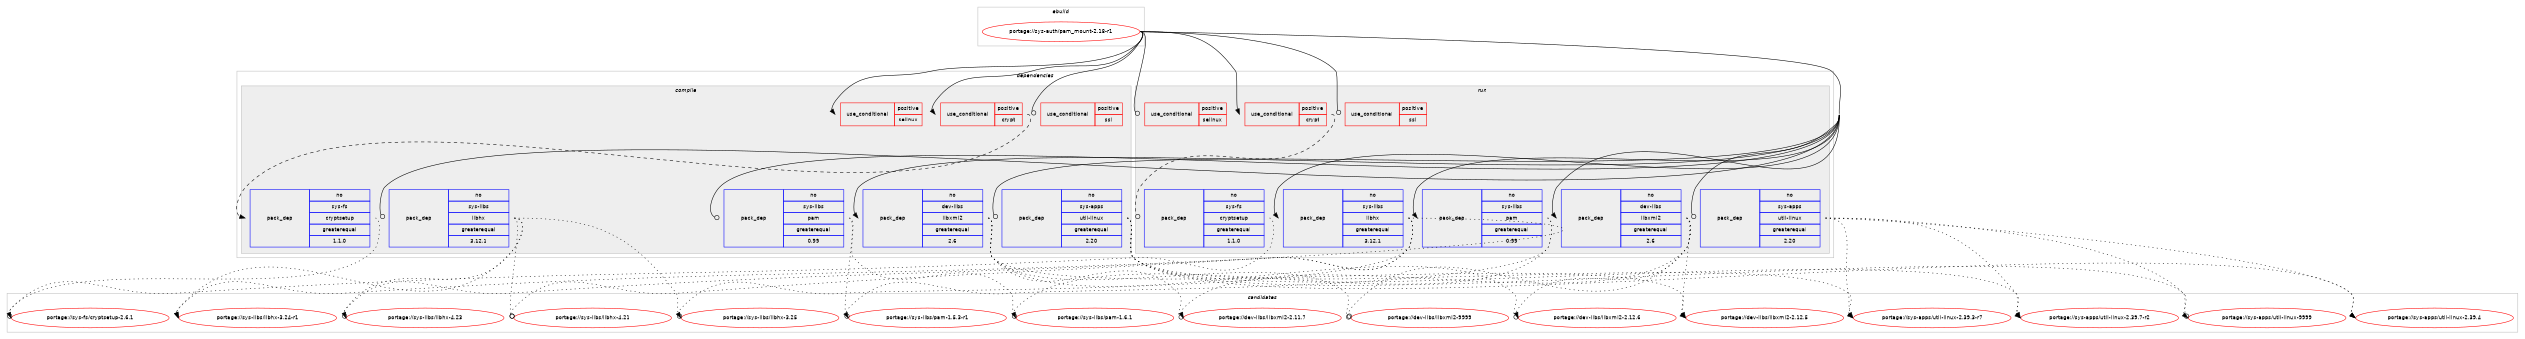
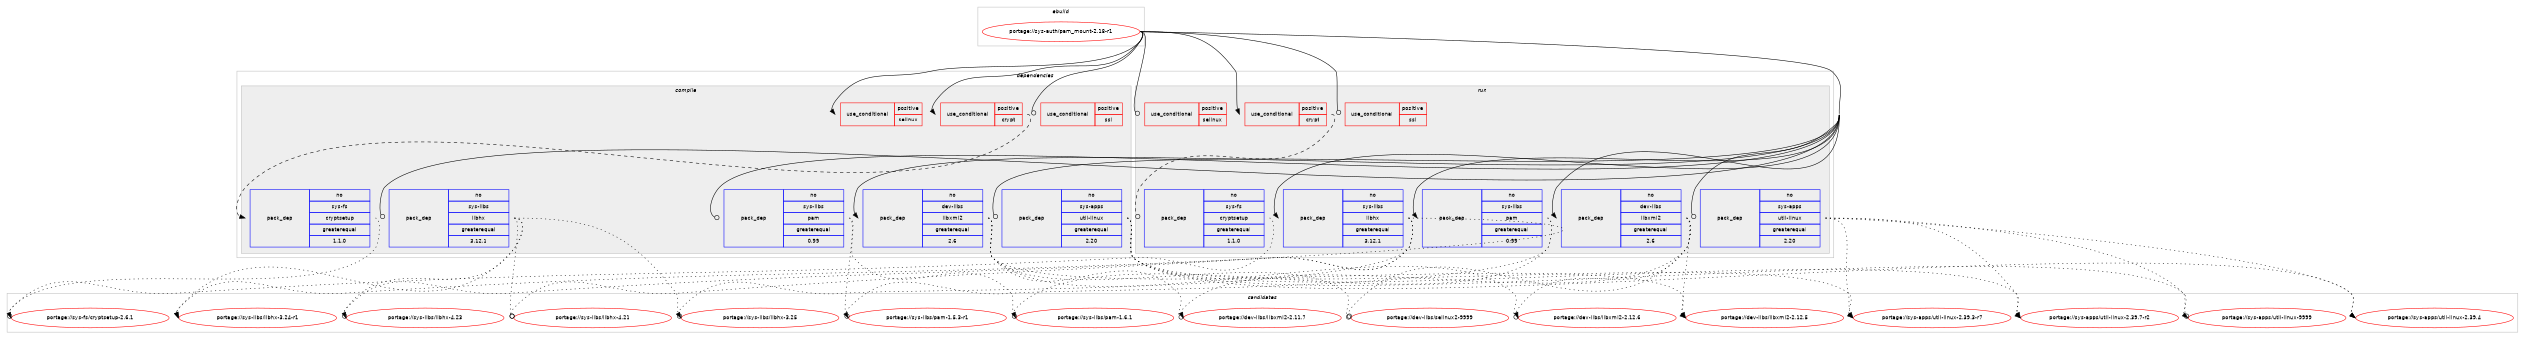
node "portage://dev-libs/libxml2-9999": label "portage://dev-libs/libxml2-9999" -> "portage://dev-libs/selinux2-9999"
